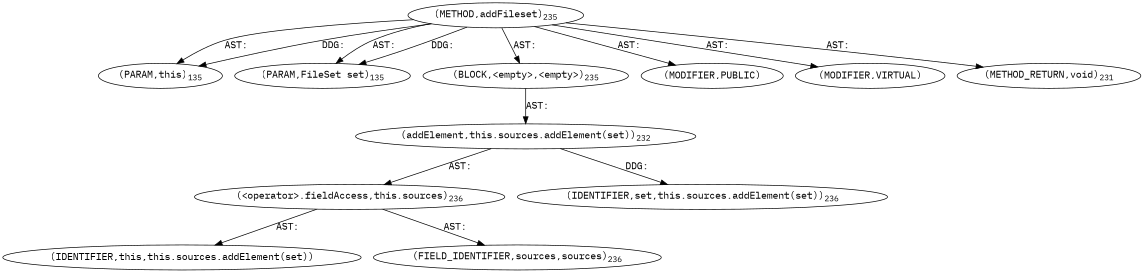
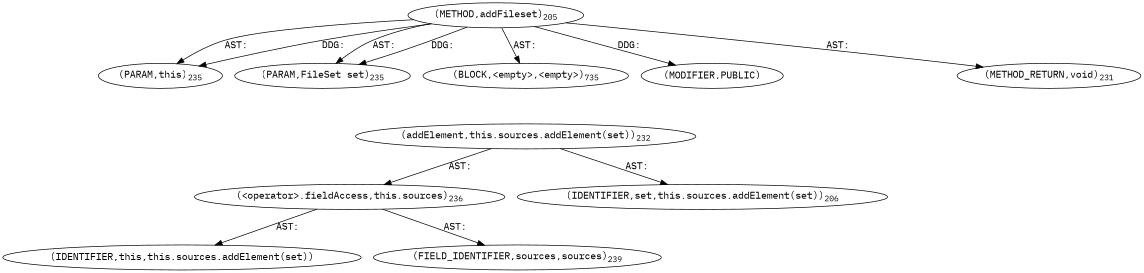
node "(METHOD,addFileset)": text "235" -> "205"
edge "(METHOD,addFileset)" -> "(MODIFIER,PUBLIC)": label "AST: " -> "DDG: "
node "(PARAM,this)": text "135" -> "235"
node "(PARAM,FileSet set)": text "135" -> "235"
node "(BLOCK,<empty>,<empty>)": text "235" -> "735"
node "(MODIFIER,VIRTUAL)": removed
edge "(BLOCK,<empty>,<empty>)" -> "(addElement,this.sources.addElement(set))": removed, label "AST:"
edge "(addElement,this.sources.addElement(set))" -> "(IDENTIFIER,set,this.sources.addElement(set))": label "DDG: " -> "AST: "
node "(IDENTIFIER,set,this.sources.addElement(set))": text "236" -> "206"
node "(FIELD_IDENTIFIER,sources,sources)": text "236" -> "239"
